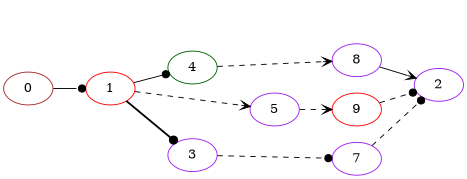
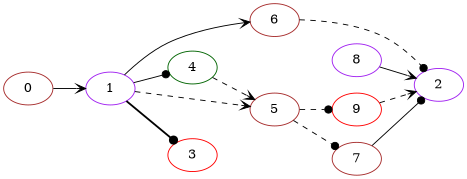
node "6": added
edge "4" -> "8": now "4" -> "5"
edge "0" -> "1": arrowhead dot -> vee
node "1": color red -> purple
edge "9" -> "2": arrowhead dot -> vee
node "5": color purple -> brown
edge "5" -> "9": arrowhead vee -> dot
edge "7" -> "2": style dashed -> solid
node "3": color purple -> red
edge "3" -> "7": now "5" -> "7"
node "7": color purple -> brown
